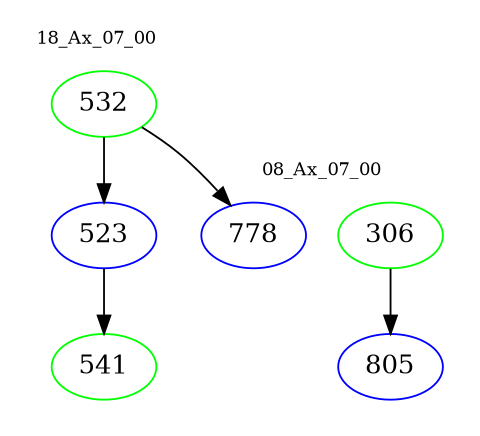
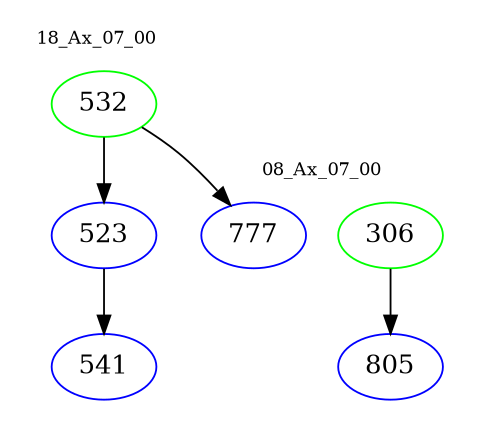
node "778": label "778" -> "777"
node "541": color green -> blue
